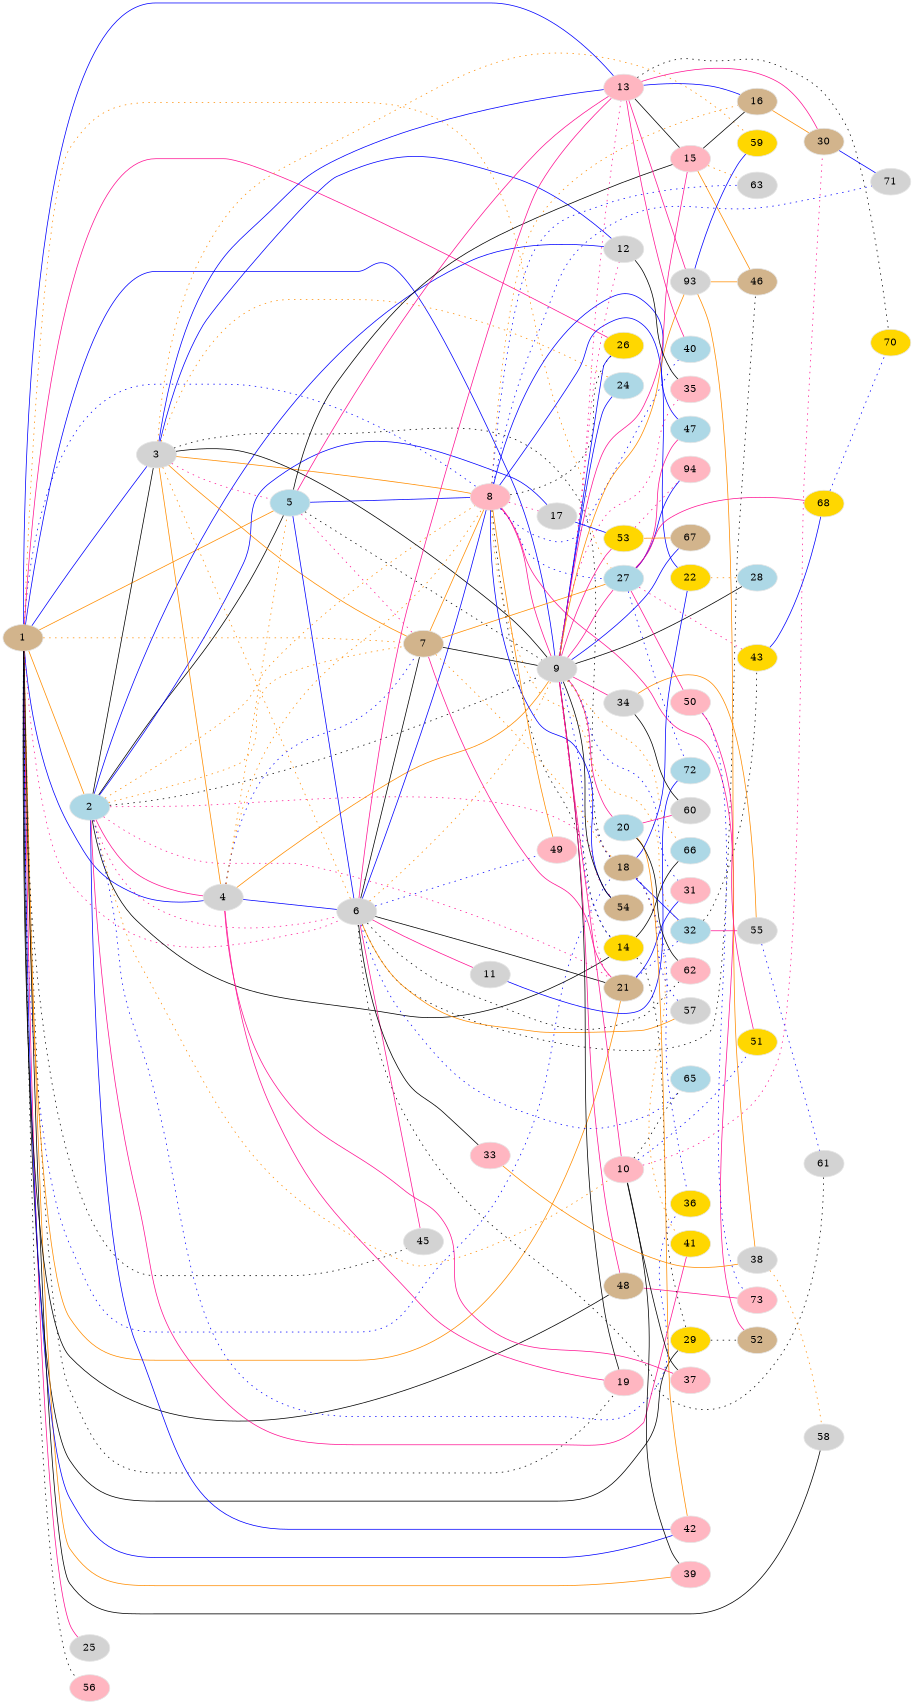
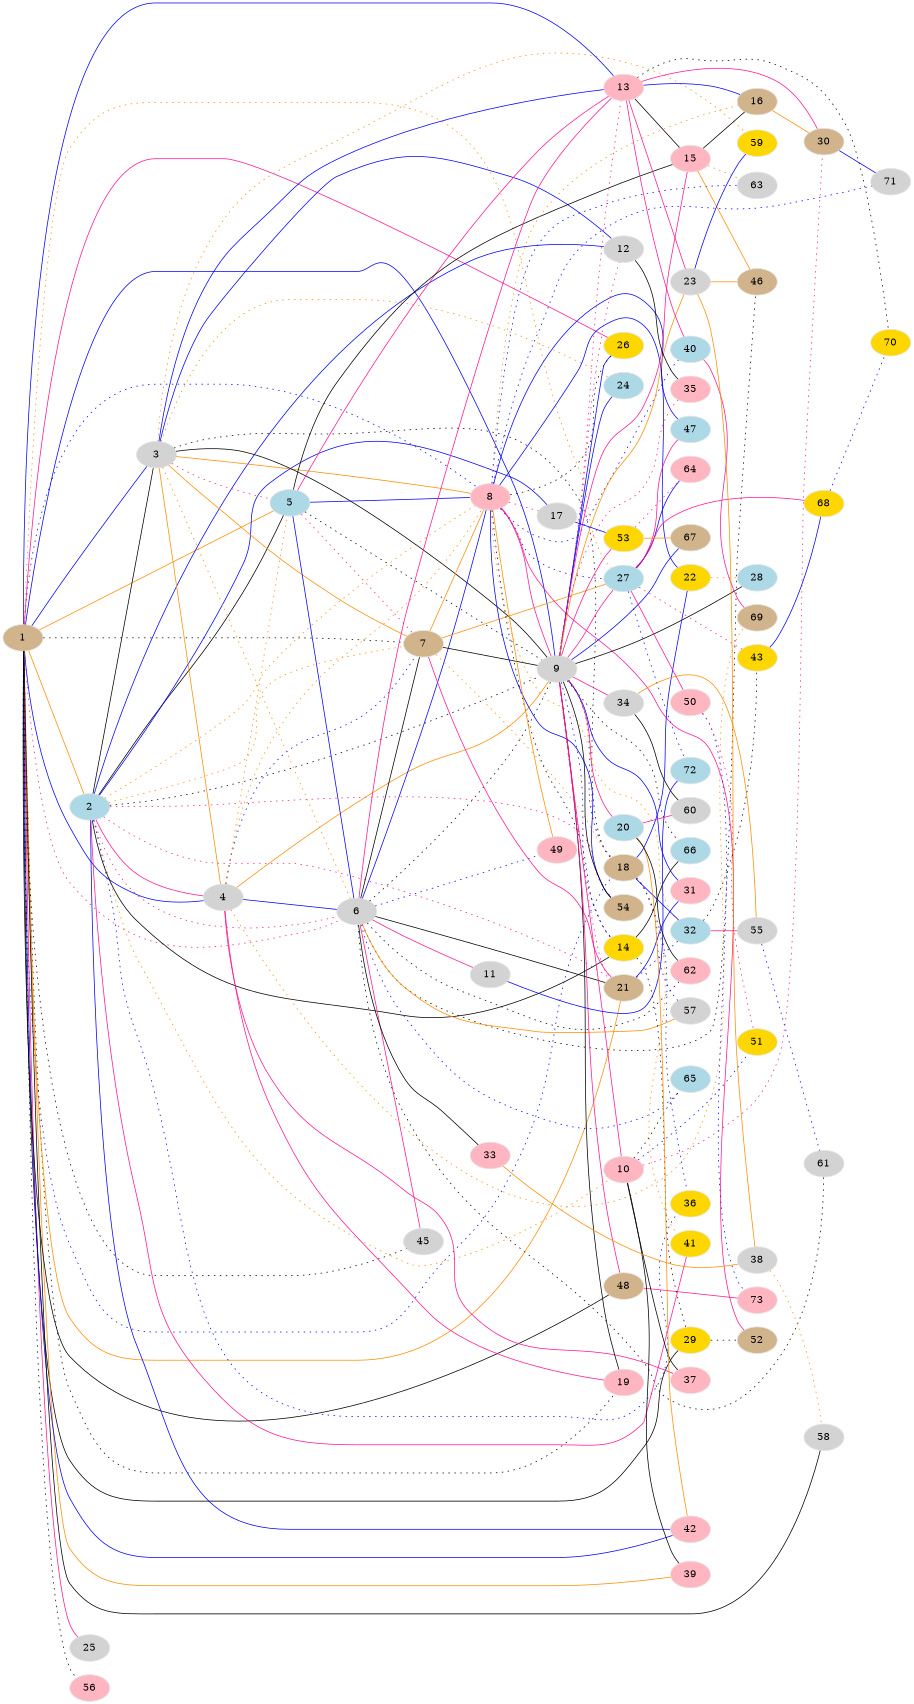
node "93": label "93" -> "23"
node "94": label "94" -> "64"
node "69": added
edge "1" -- "7": color darkorange -> black
edge "9" -- "66": color darkorange -> black
edge "9" -- "31": style dotted -> solid
edge "9" -- "6": color darkorange -> black
edge "50" -- "51": style solid -> dotted
